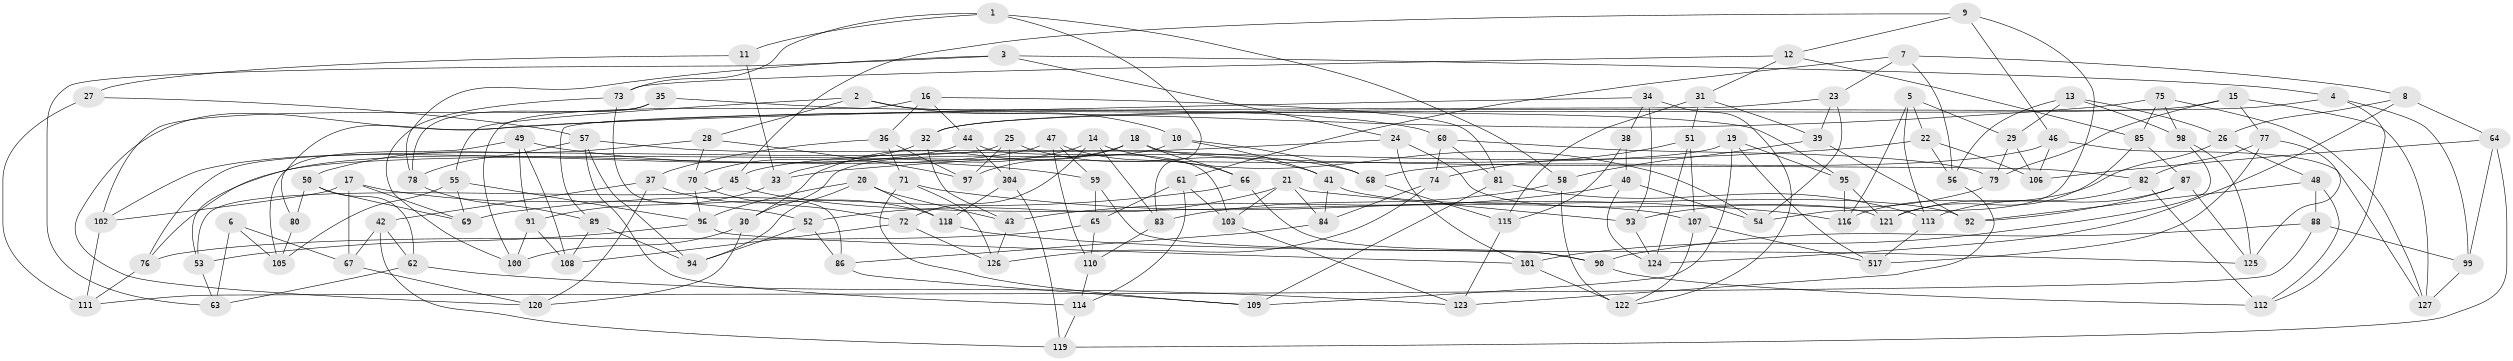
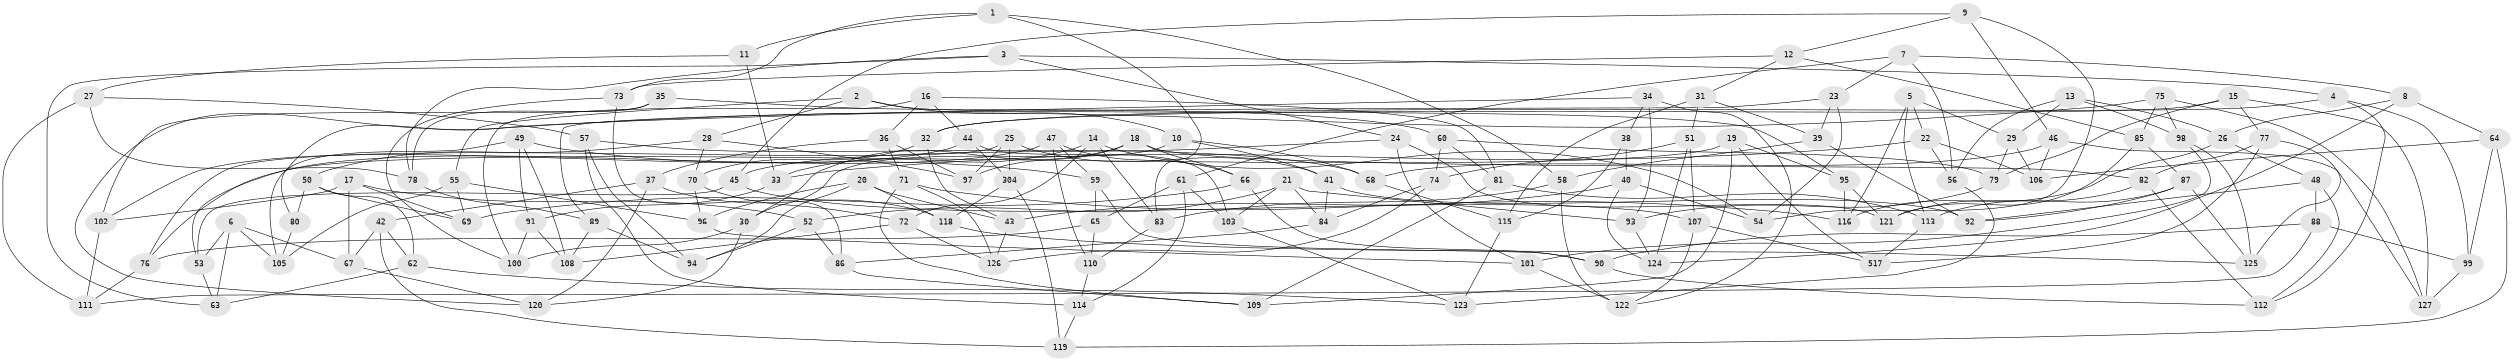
edge "57" -- "78": now "27" -- "78"
edge "96" -- "53": now "6" -- "53"
